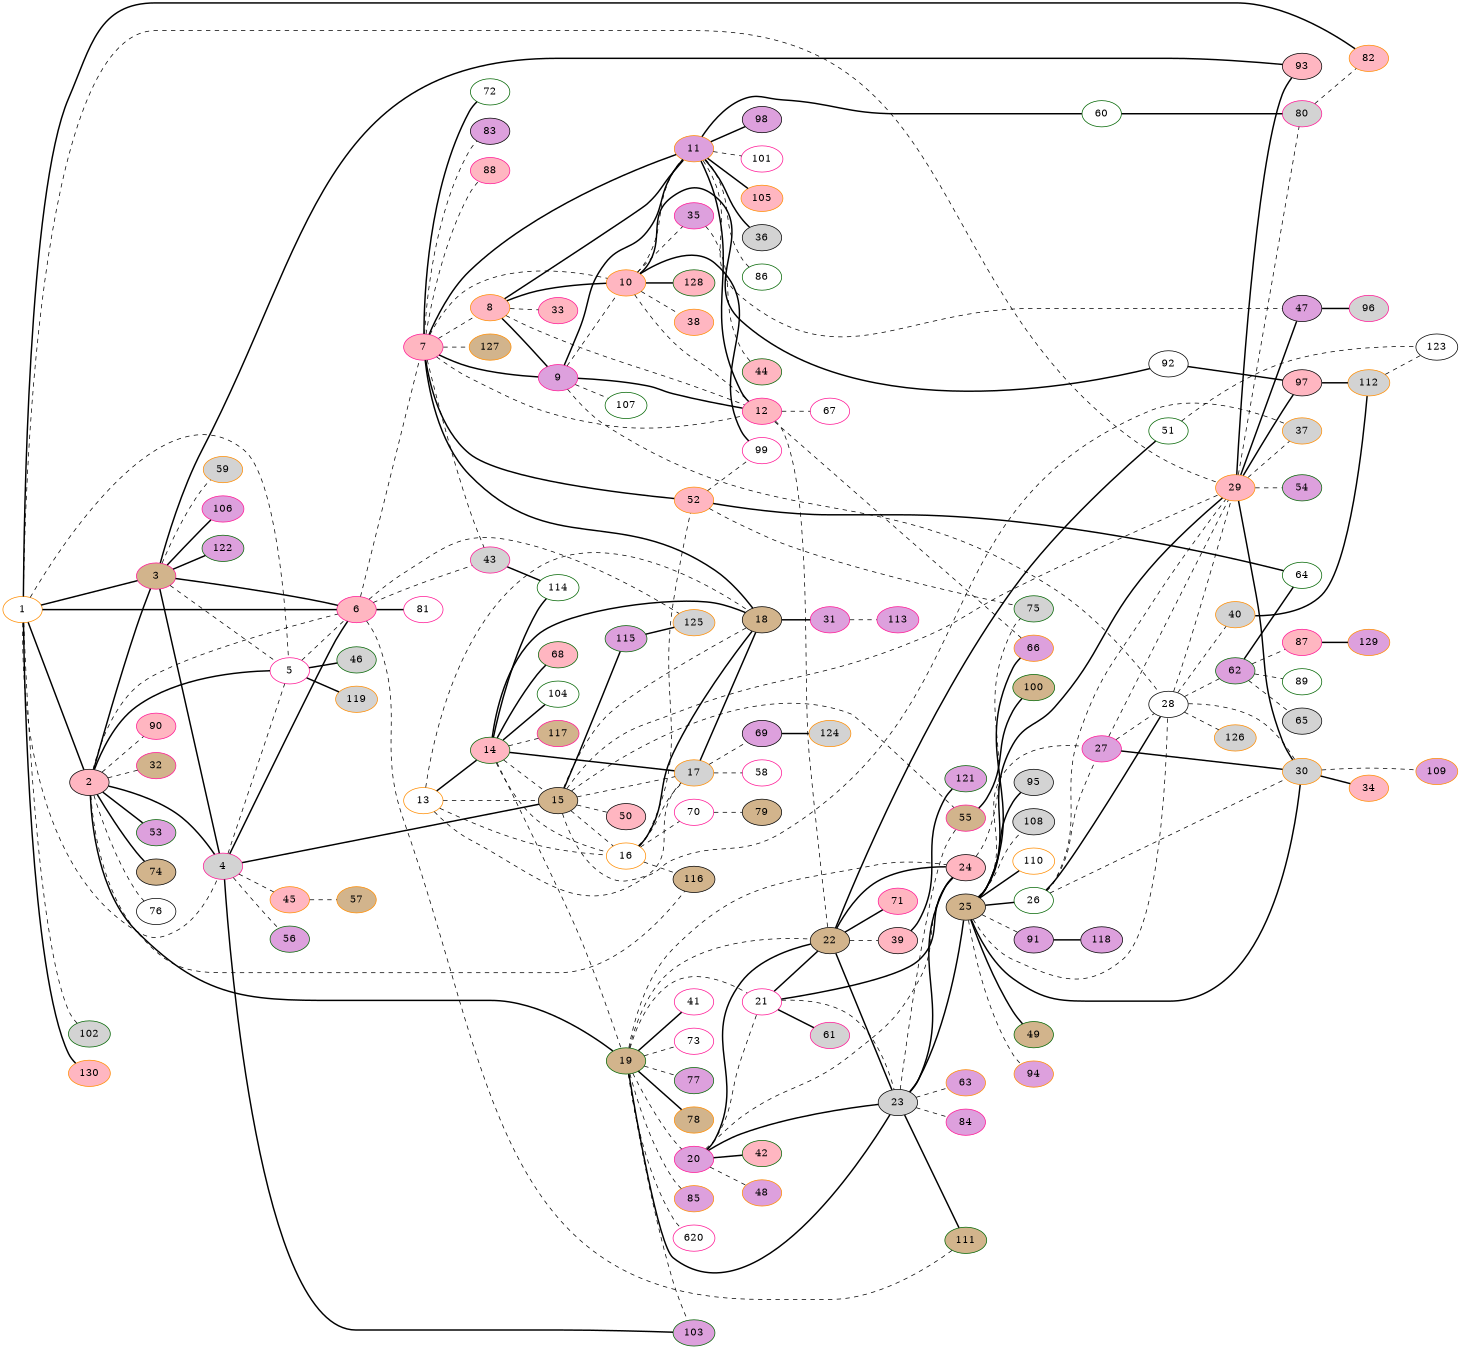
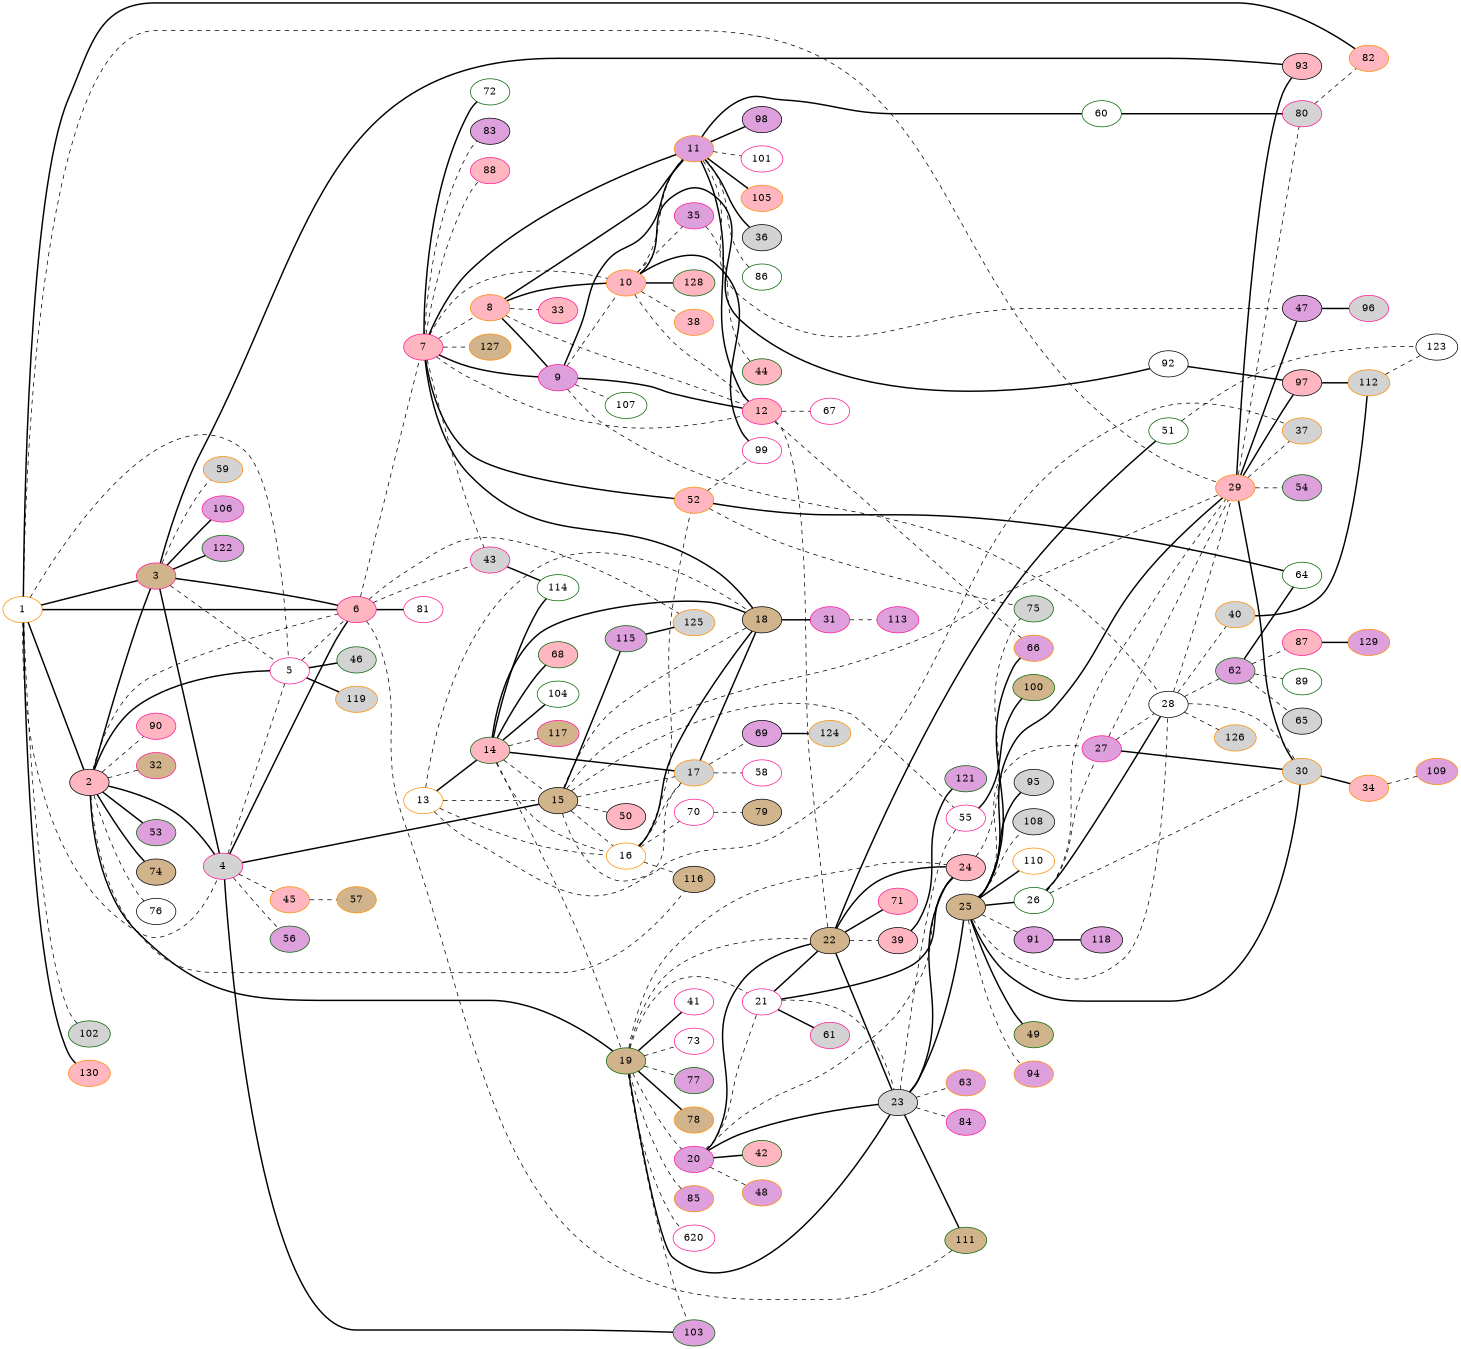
edge "30" -- "109": now "34" -- "109"
node "55": fillcolor tan -> white
